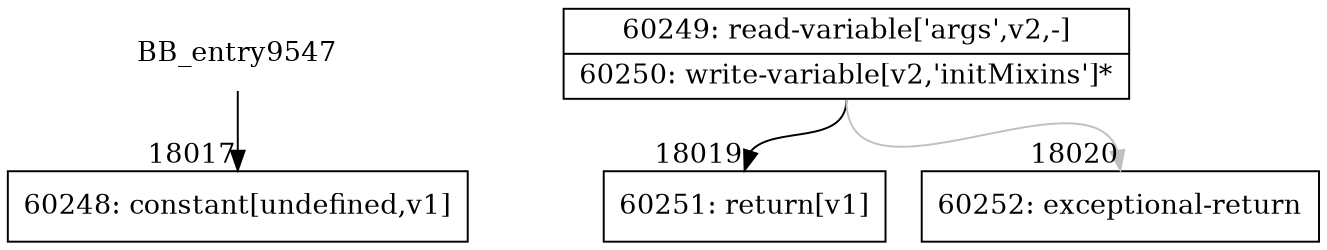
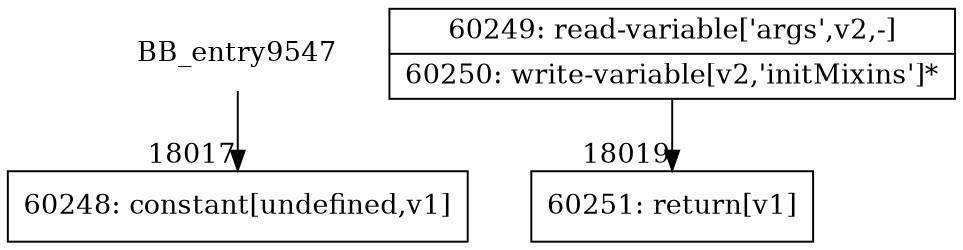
node "60252: exceptional-return": removed
